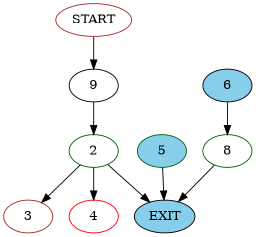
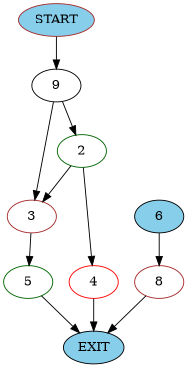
node "START": fillcolor white -> skyblue
edge "9" -> "3": added
node "5": fillcolor skyblue -> white
node "8": color darkgreen -> brown
edge "2" -> "EXIT": now "4" -> "EXIT"
edge "3" -> "5": added
